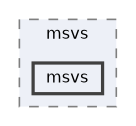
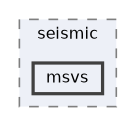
cluster "msvs": label "msvs" -> "seismic"
